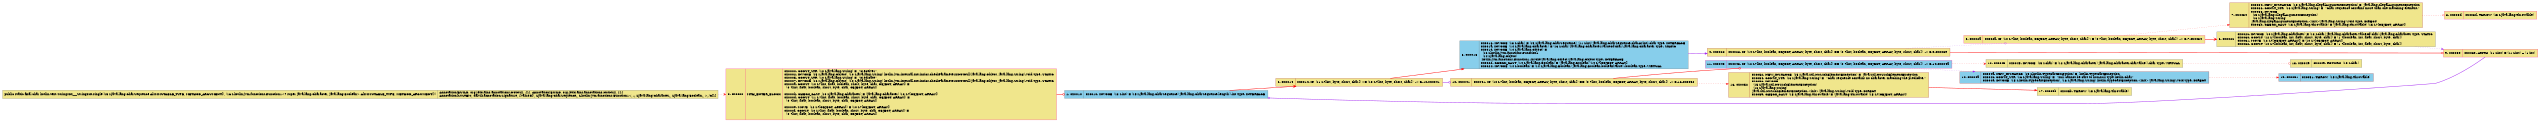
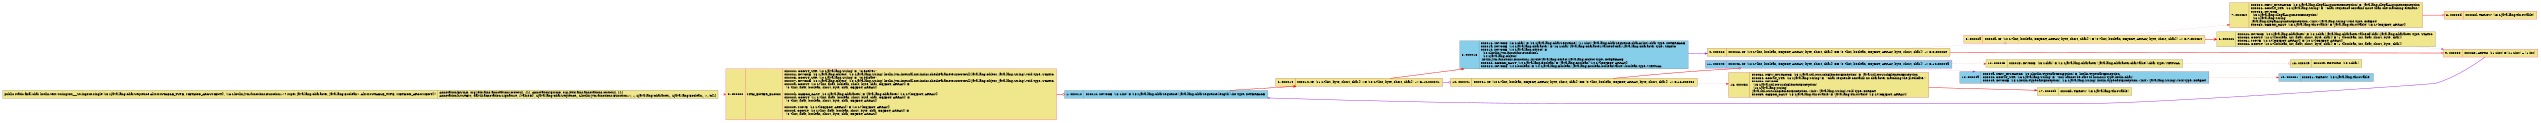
edge "7: 0x0034" -> "8: 0x003d": style dotted -> bold
